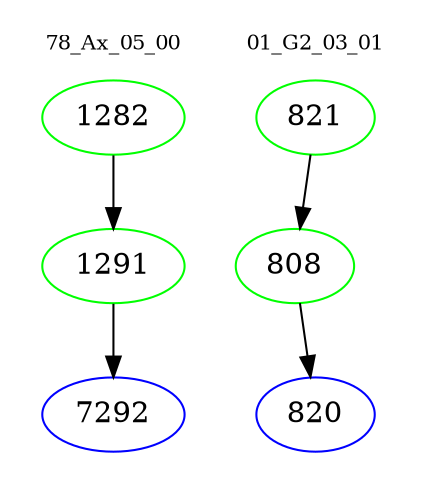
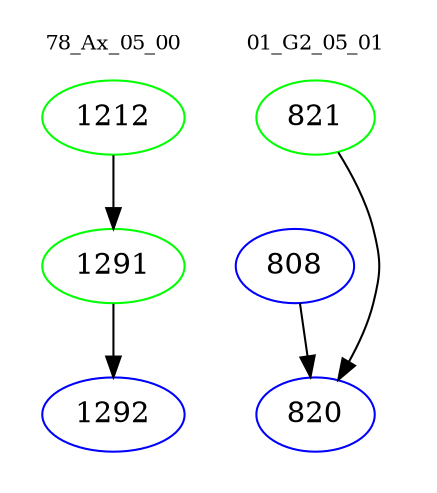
cluster "01_G2_03_01": label "01_G2_03_01" -> "01_G2_05_01"
node "1282": label "1282" -> "1212"
edge "821" -> "808": now "821" -> "820"
node "808": color green -> blue
node "7292": label "7292" -> "1292"
